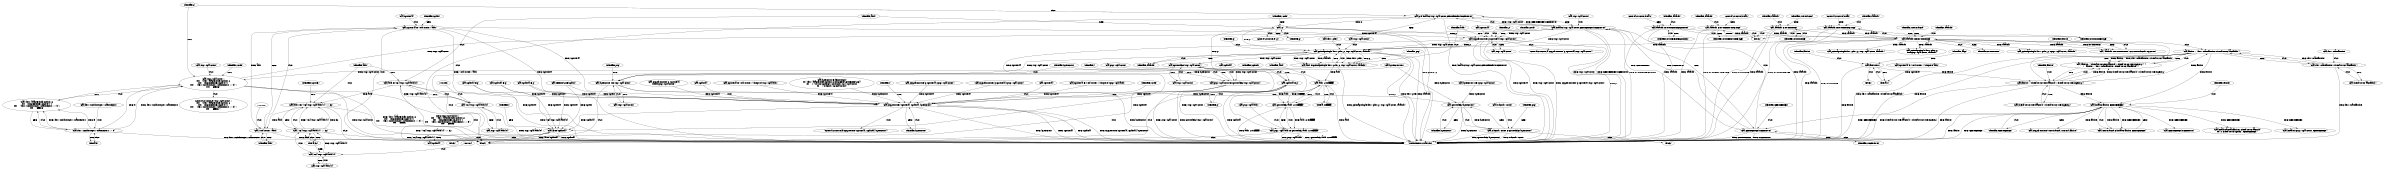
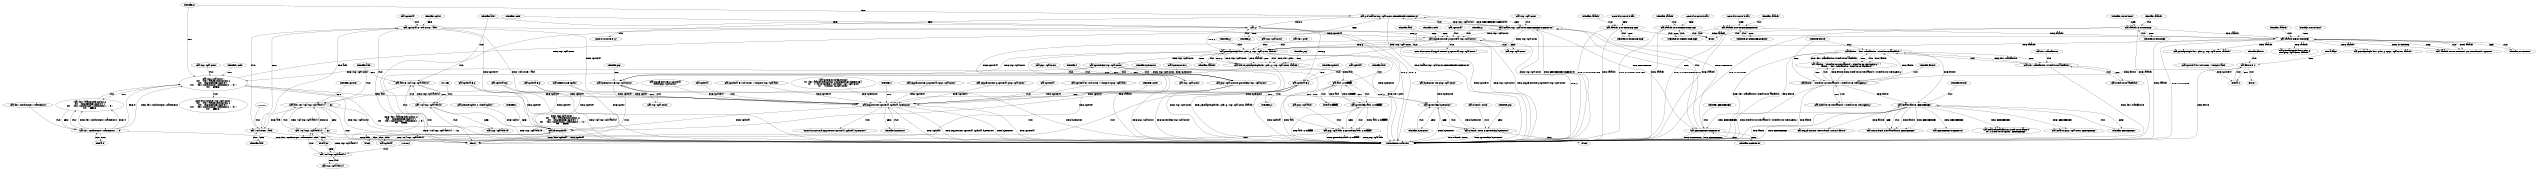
edge "(Identifier,DMA_FROM_DEVICE)" -> "(Call,data_dir = DMA_FROM_DEVICE)": label "NONE: " -> "AST: "
edge "(Call,data_dir = DMA_TO_DEVICE)" -> "(Call,data_dir == DMA_NONE)": removed, label "DDG: data_dir"
node "(Identifier,flags)": label "(Identifier,flags)" -> "(Literal,flags)"
node "(Call,memset(sg_list, 0, sizeof(sg_list)))": added
